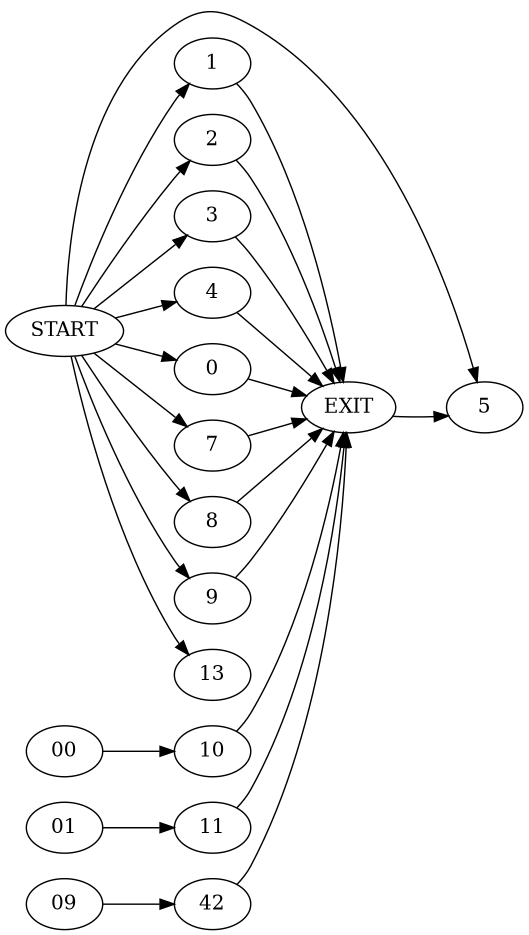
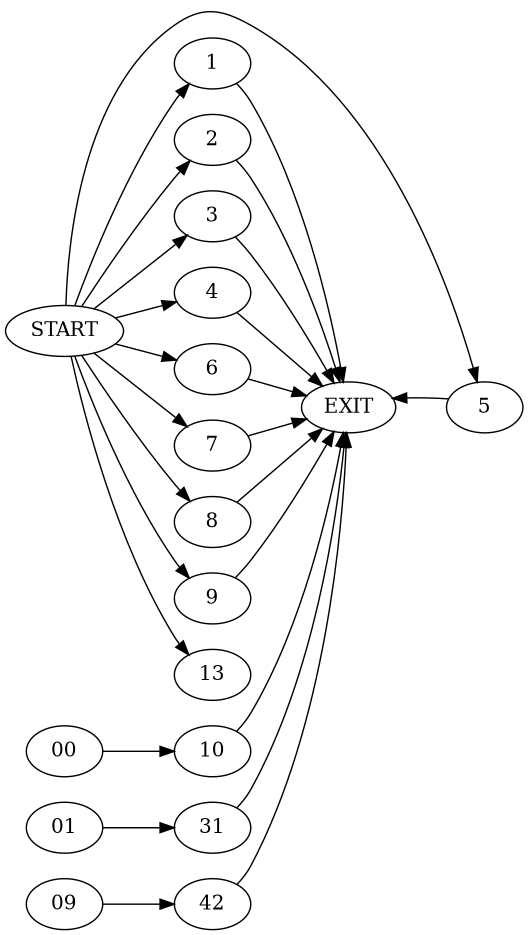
node "0": label "0" -> "6"
edge "EXIT" -> "5": reversed
node "11": label "11" -> "31"
